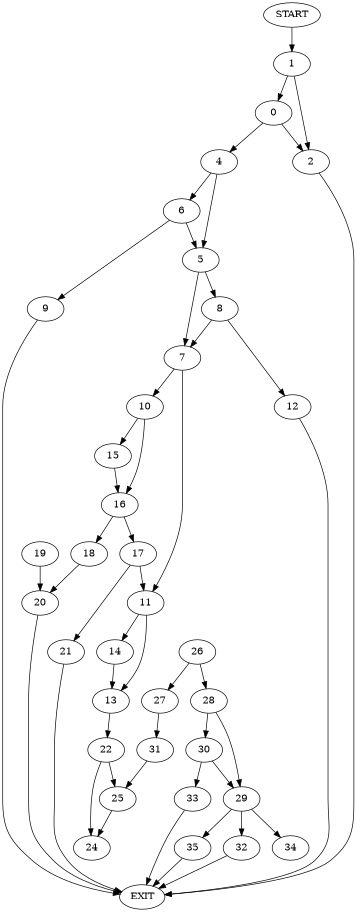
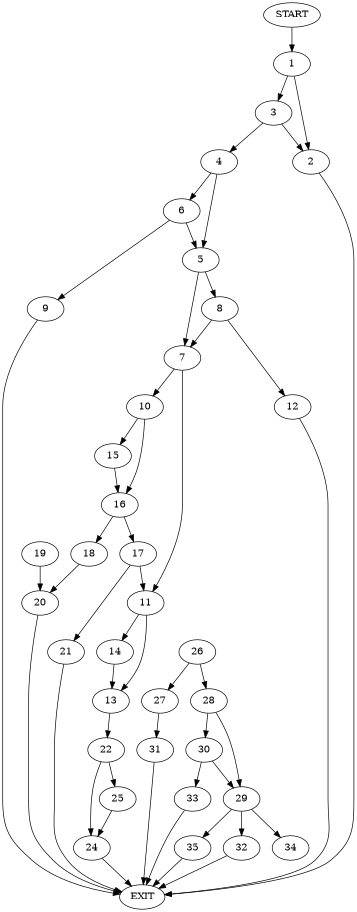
node "0": label "0" -> "3"
edge "31" -> "25": now "31" -> "EXIT"
edge "24" -> "EXIT": added
